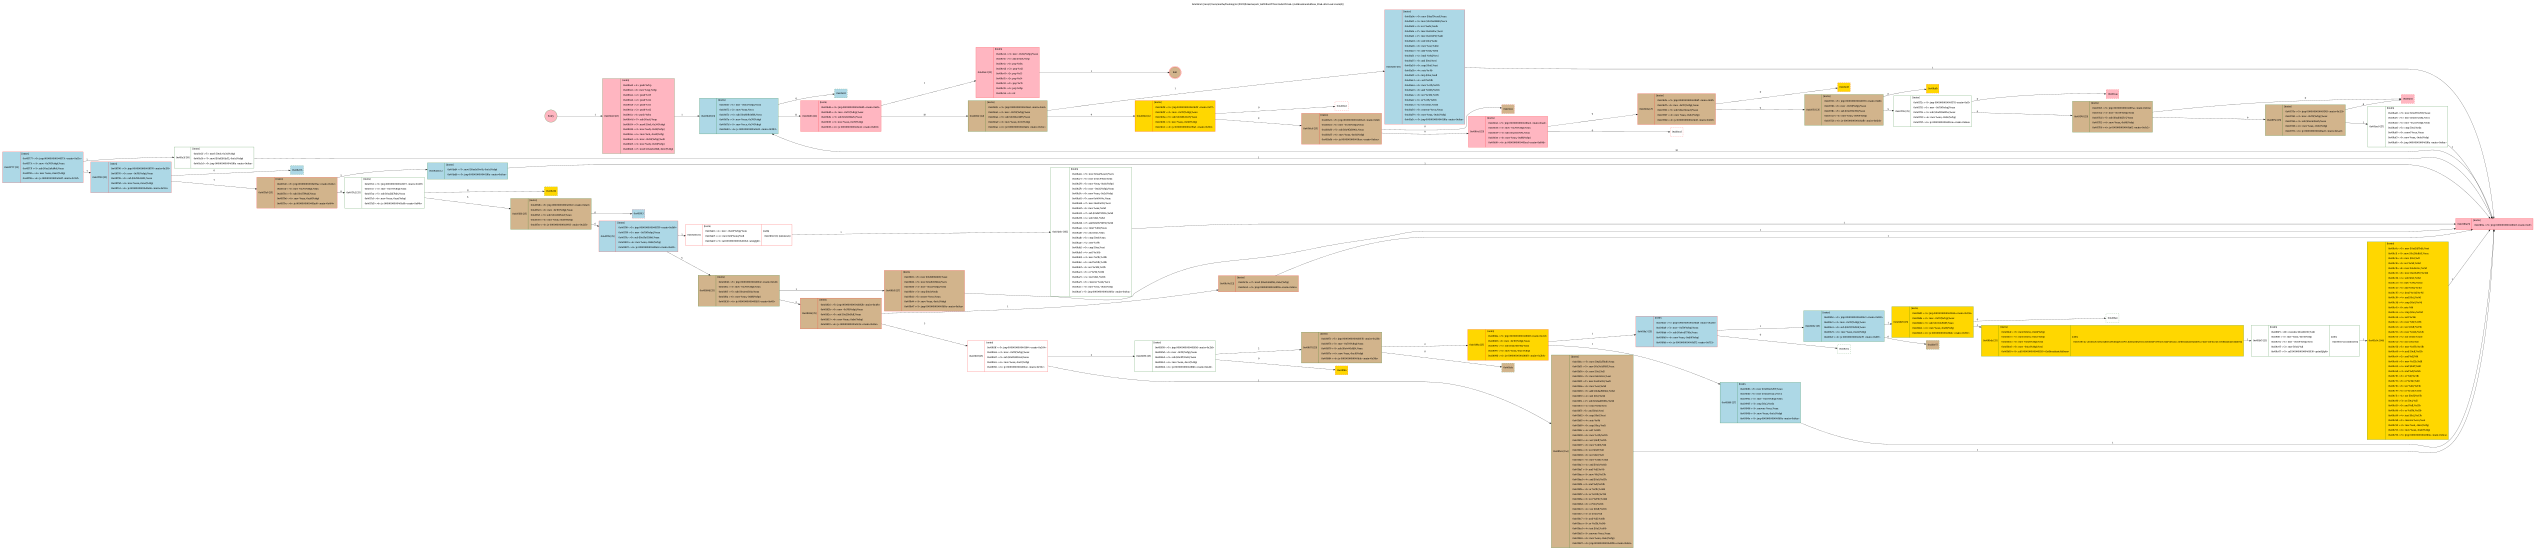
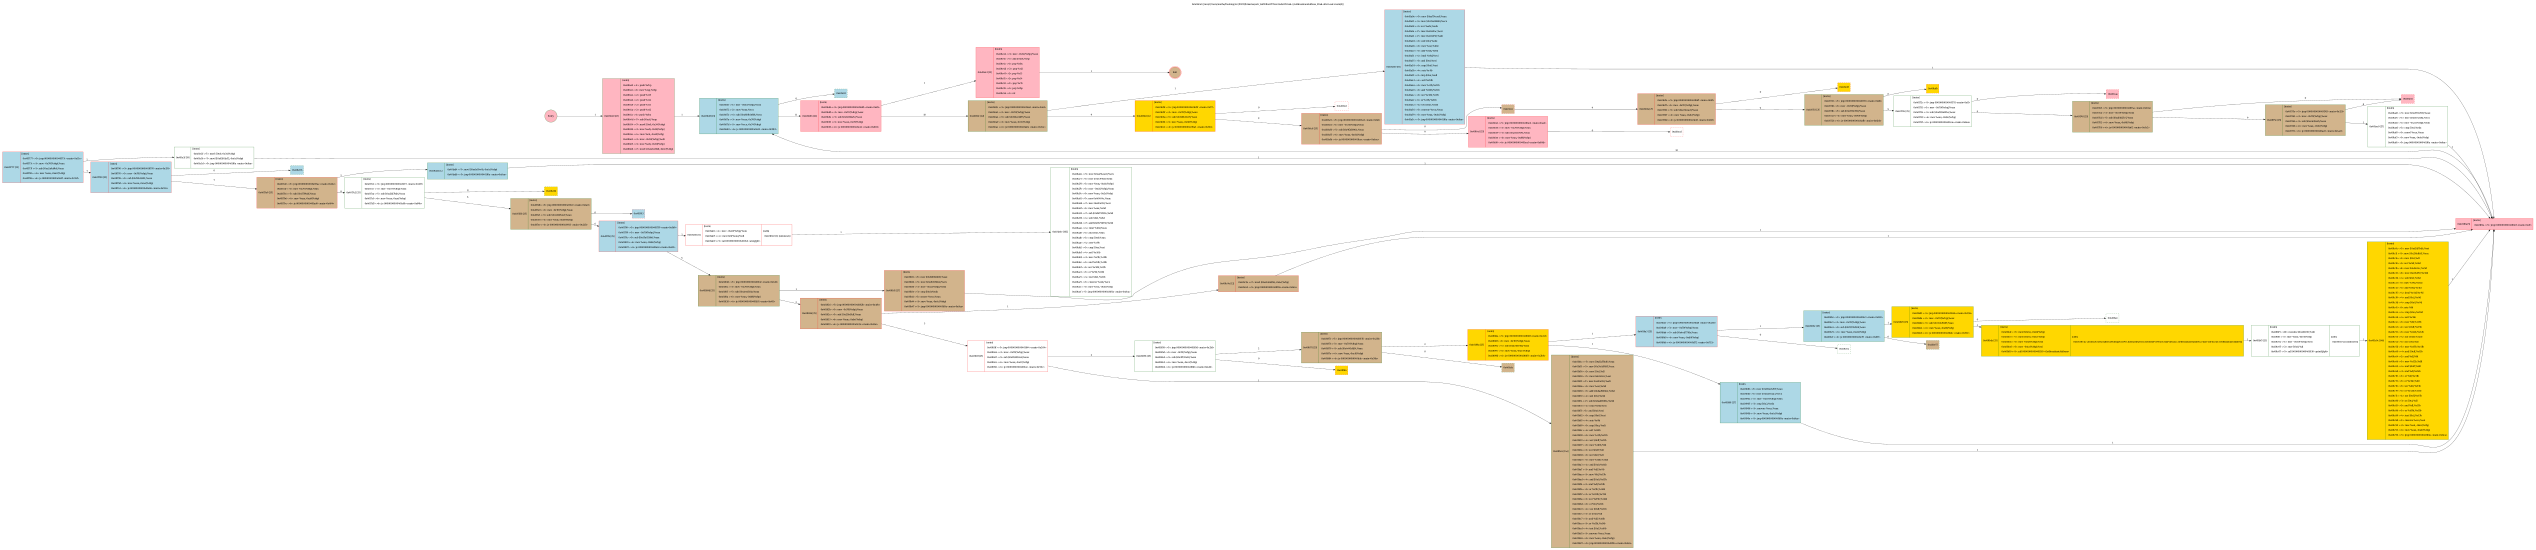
edge "0x4016e1 [25]" -> "0x4016fa [25]": now "0x401cec" -> "0x4016fa [25]"
edge "0x401a6e [102]" -> "0x401f0a [5]": removed, label "1"
